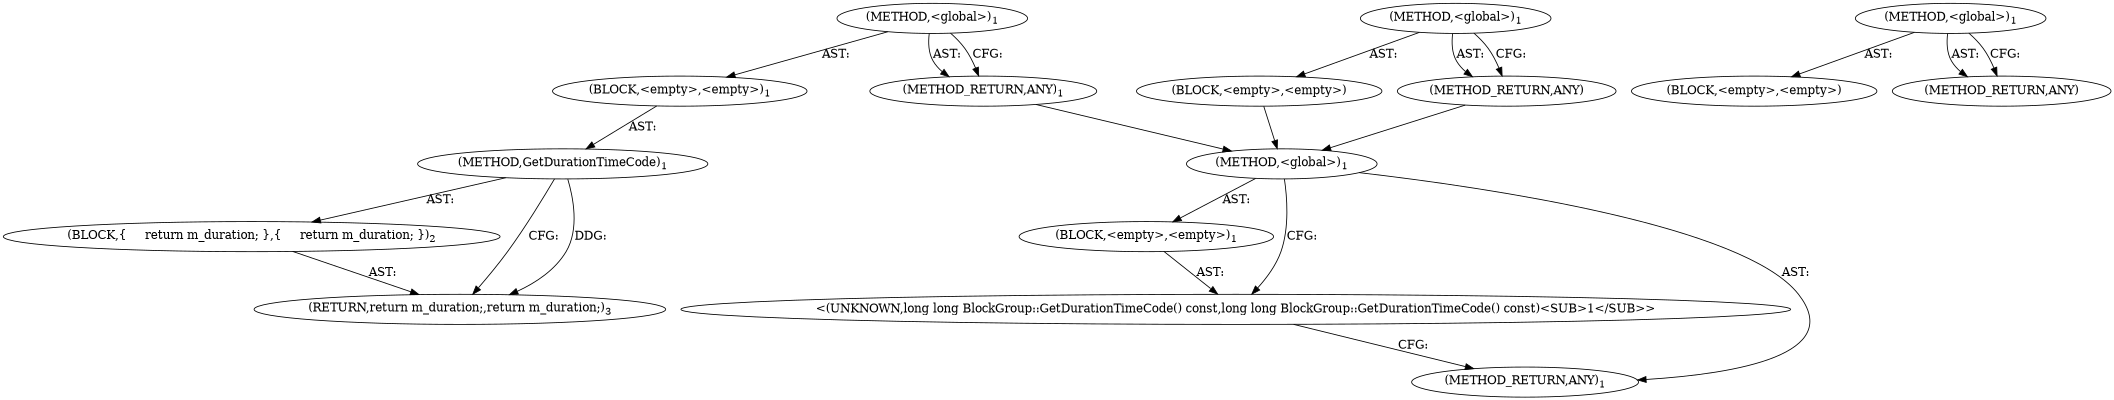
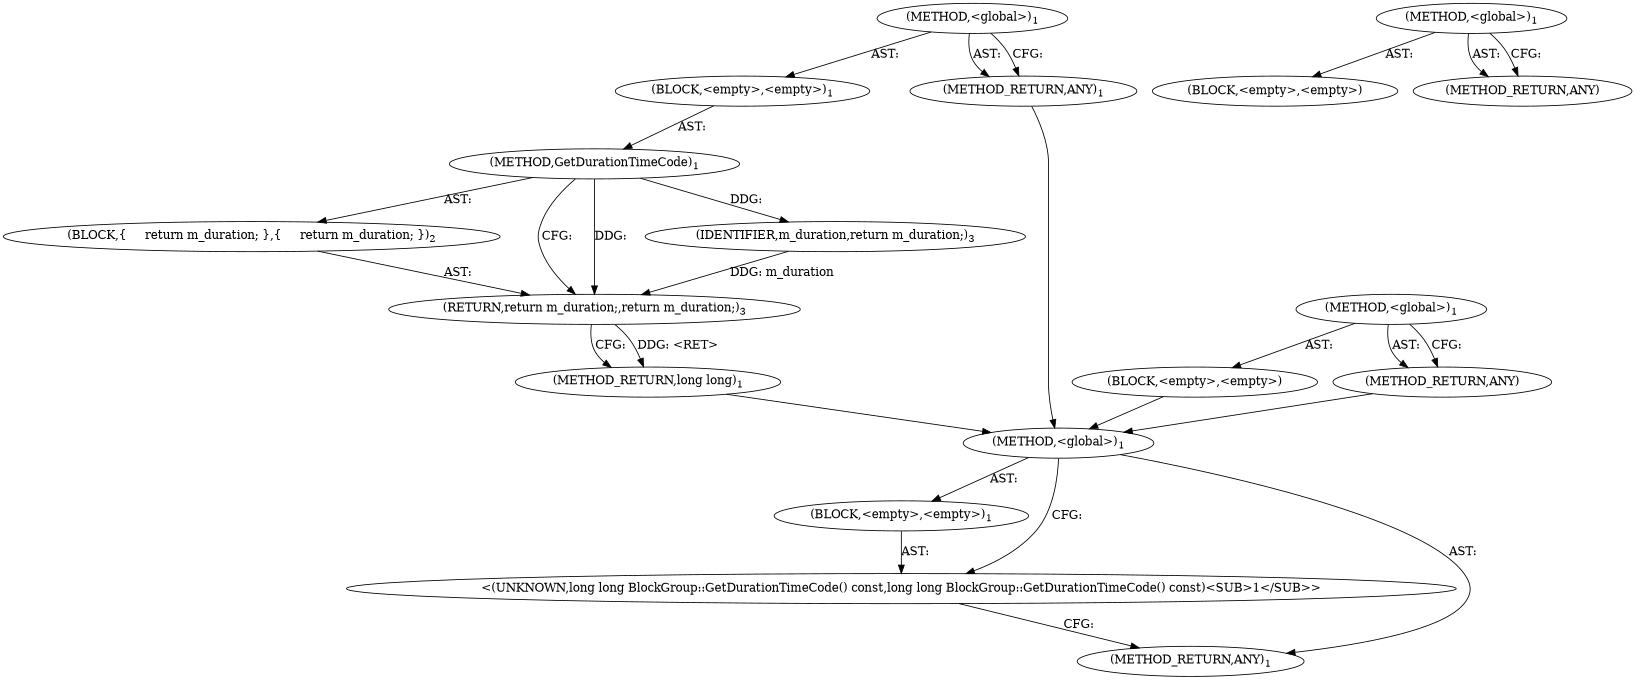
node "(IDENTIFIER,m_duration,return m_duration;)": added
node "(METHOD_RETURN,long long)": added
